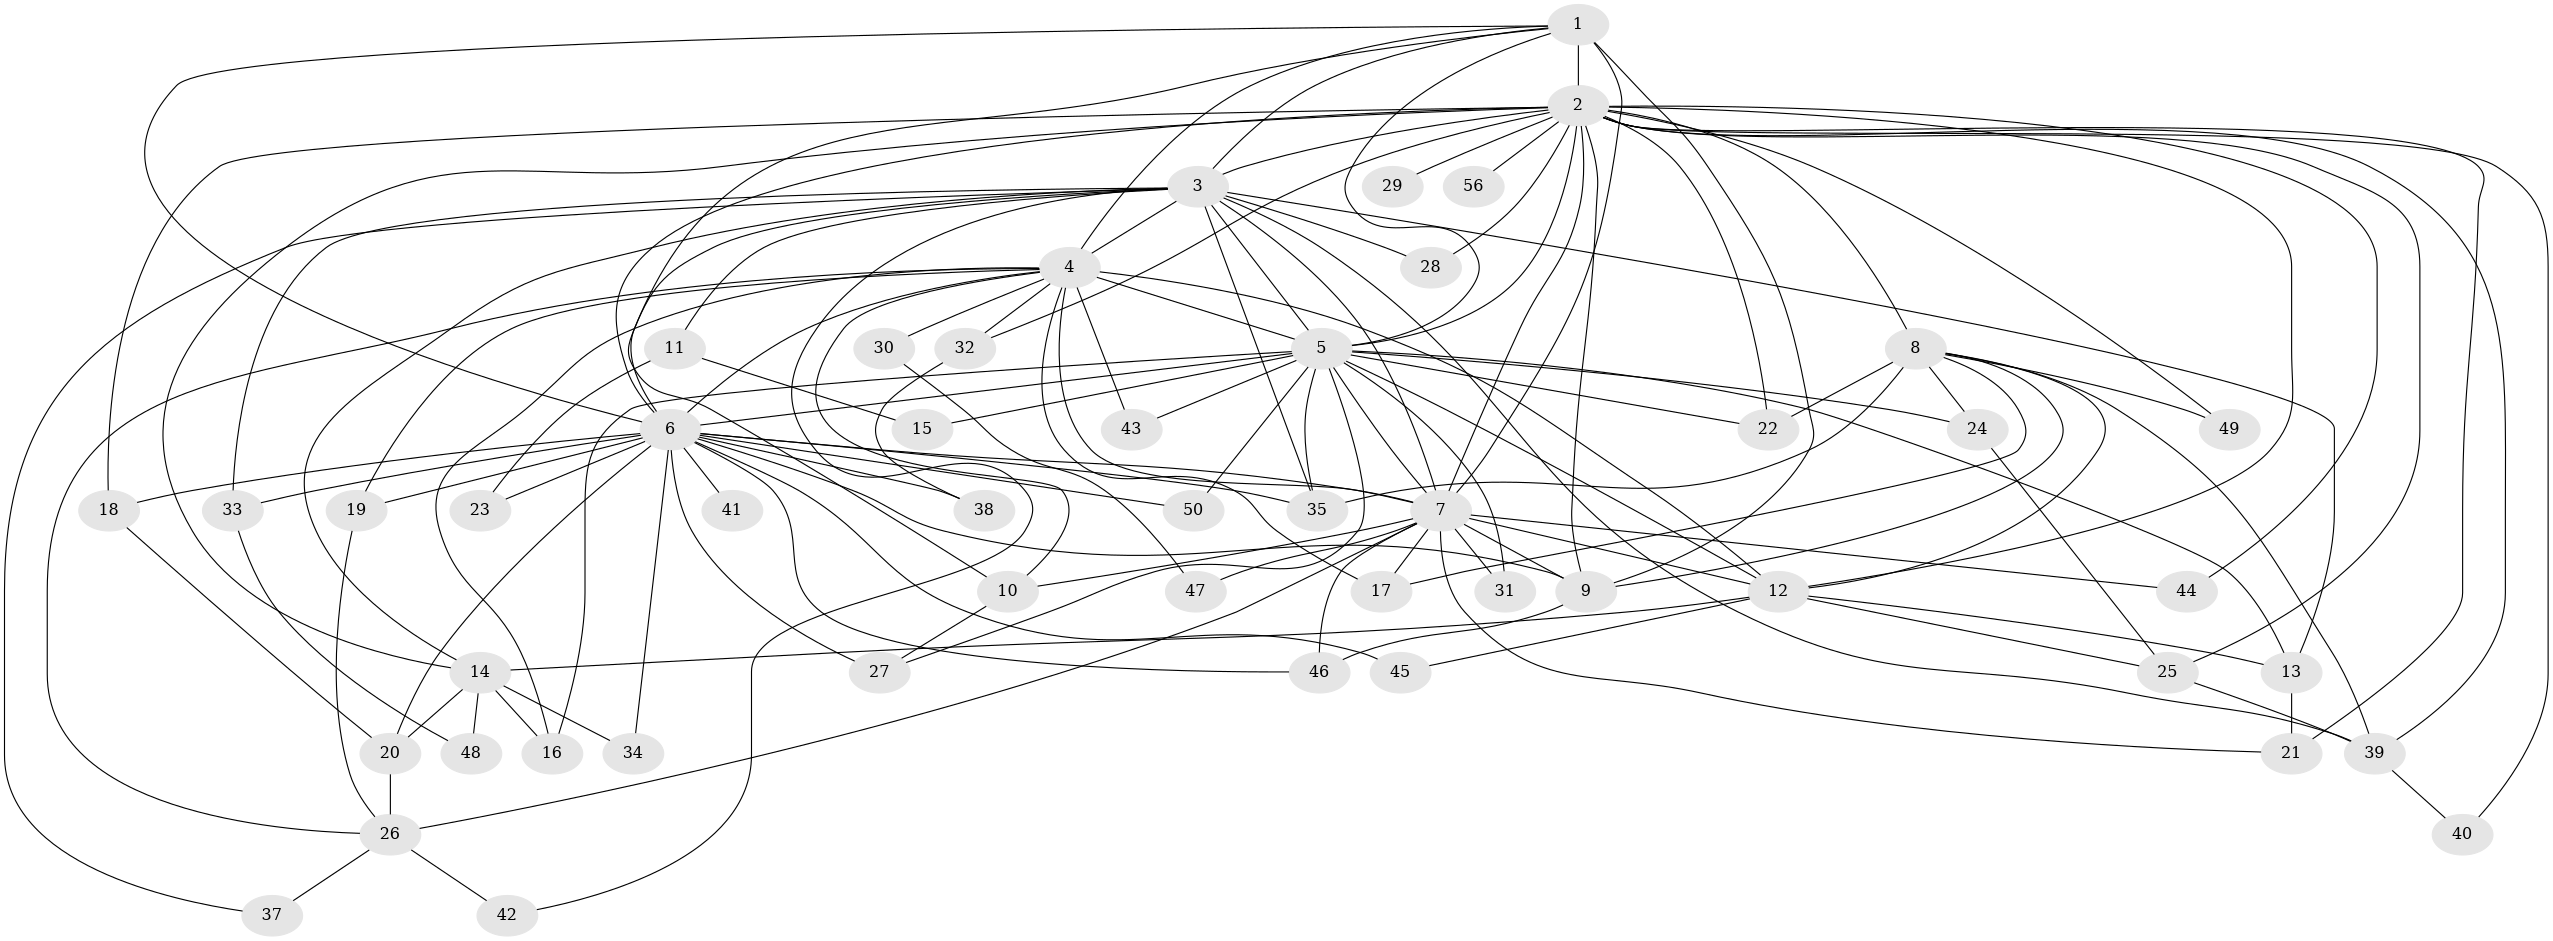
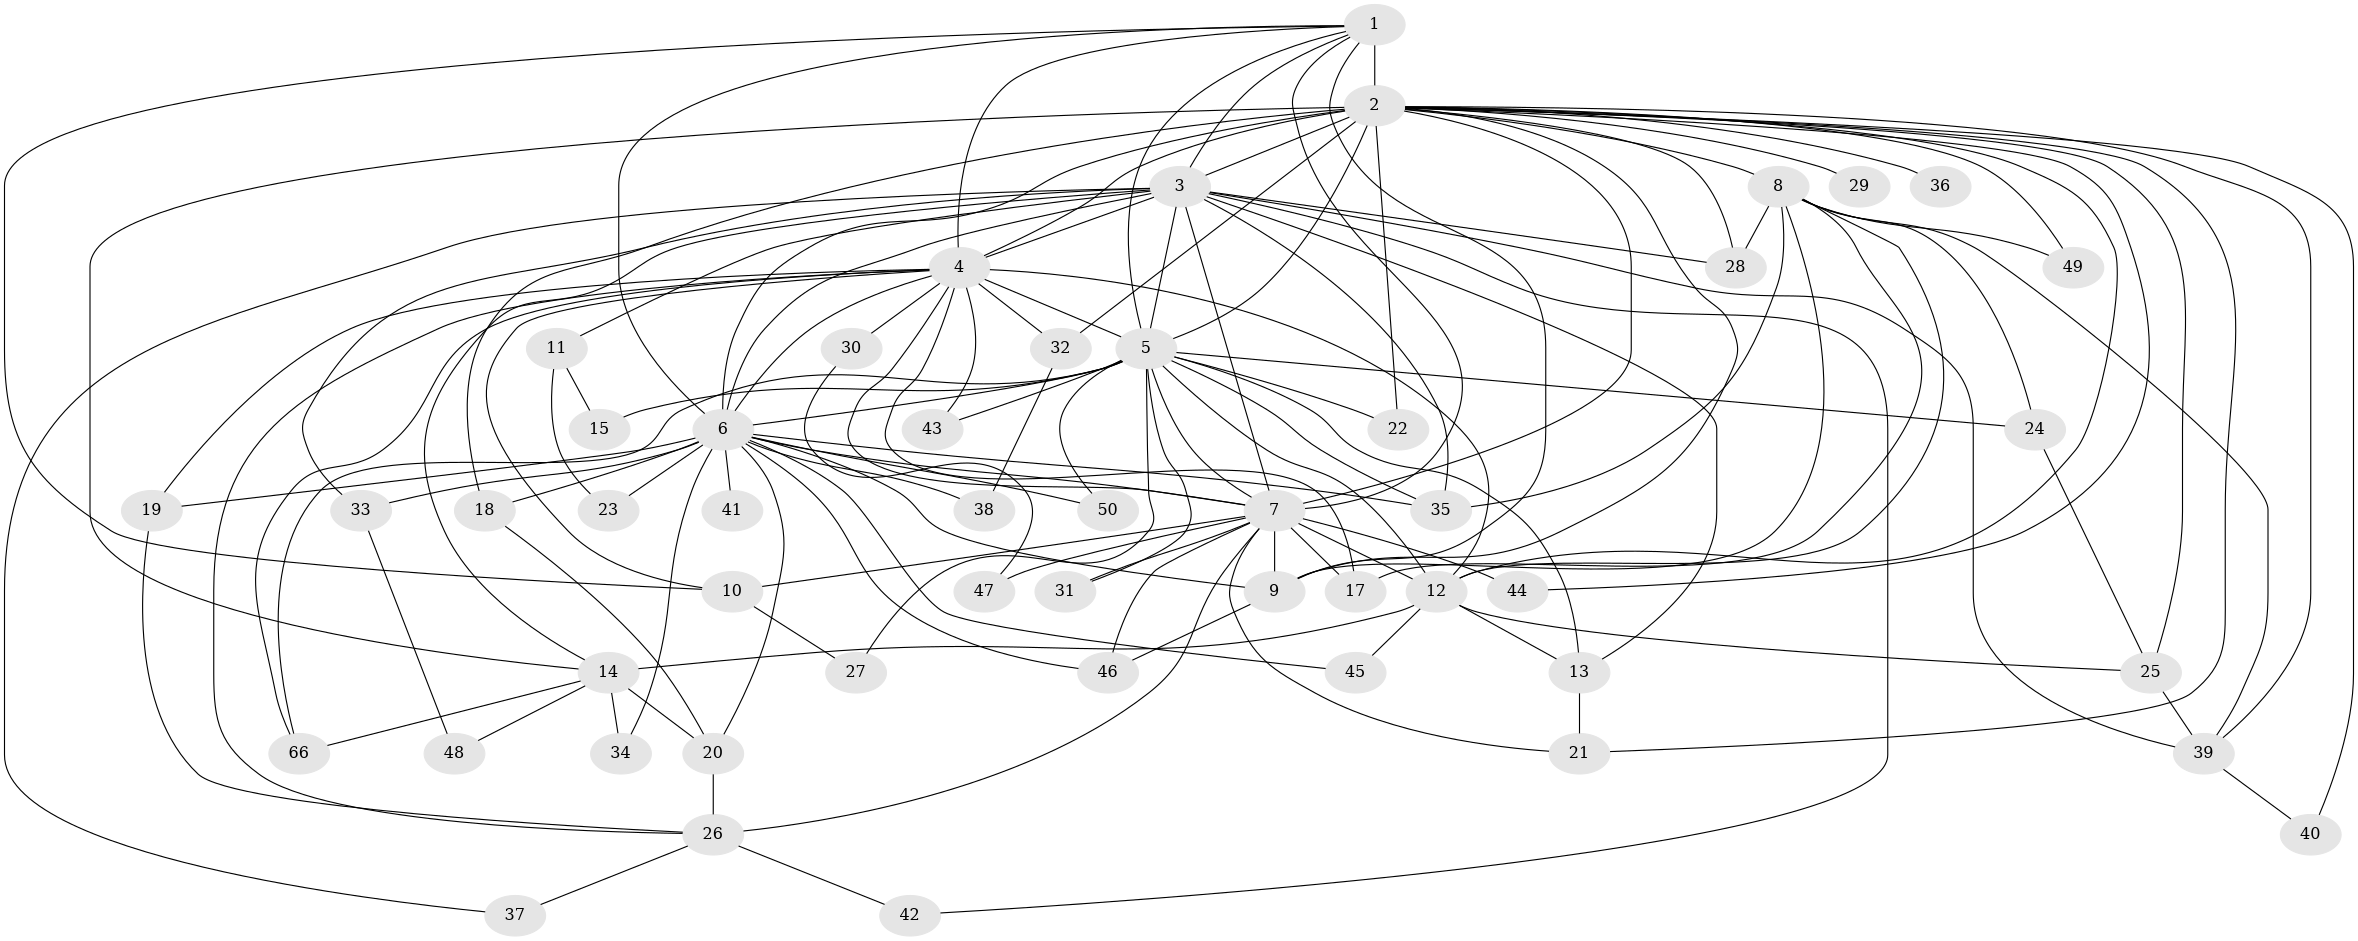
edge "2" -- "4": added
node "56": label "56" -> "36"
edge "8" -- "22": now "8" -- "28"
edge "6" -- "27": removed
node "16": label "16" -> "66"
